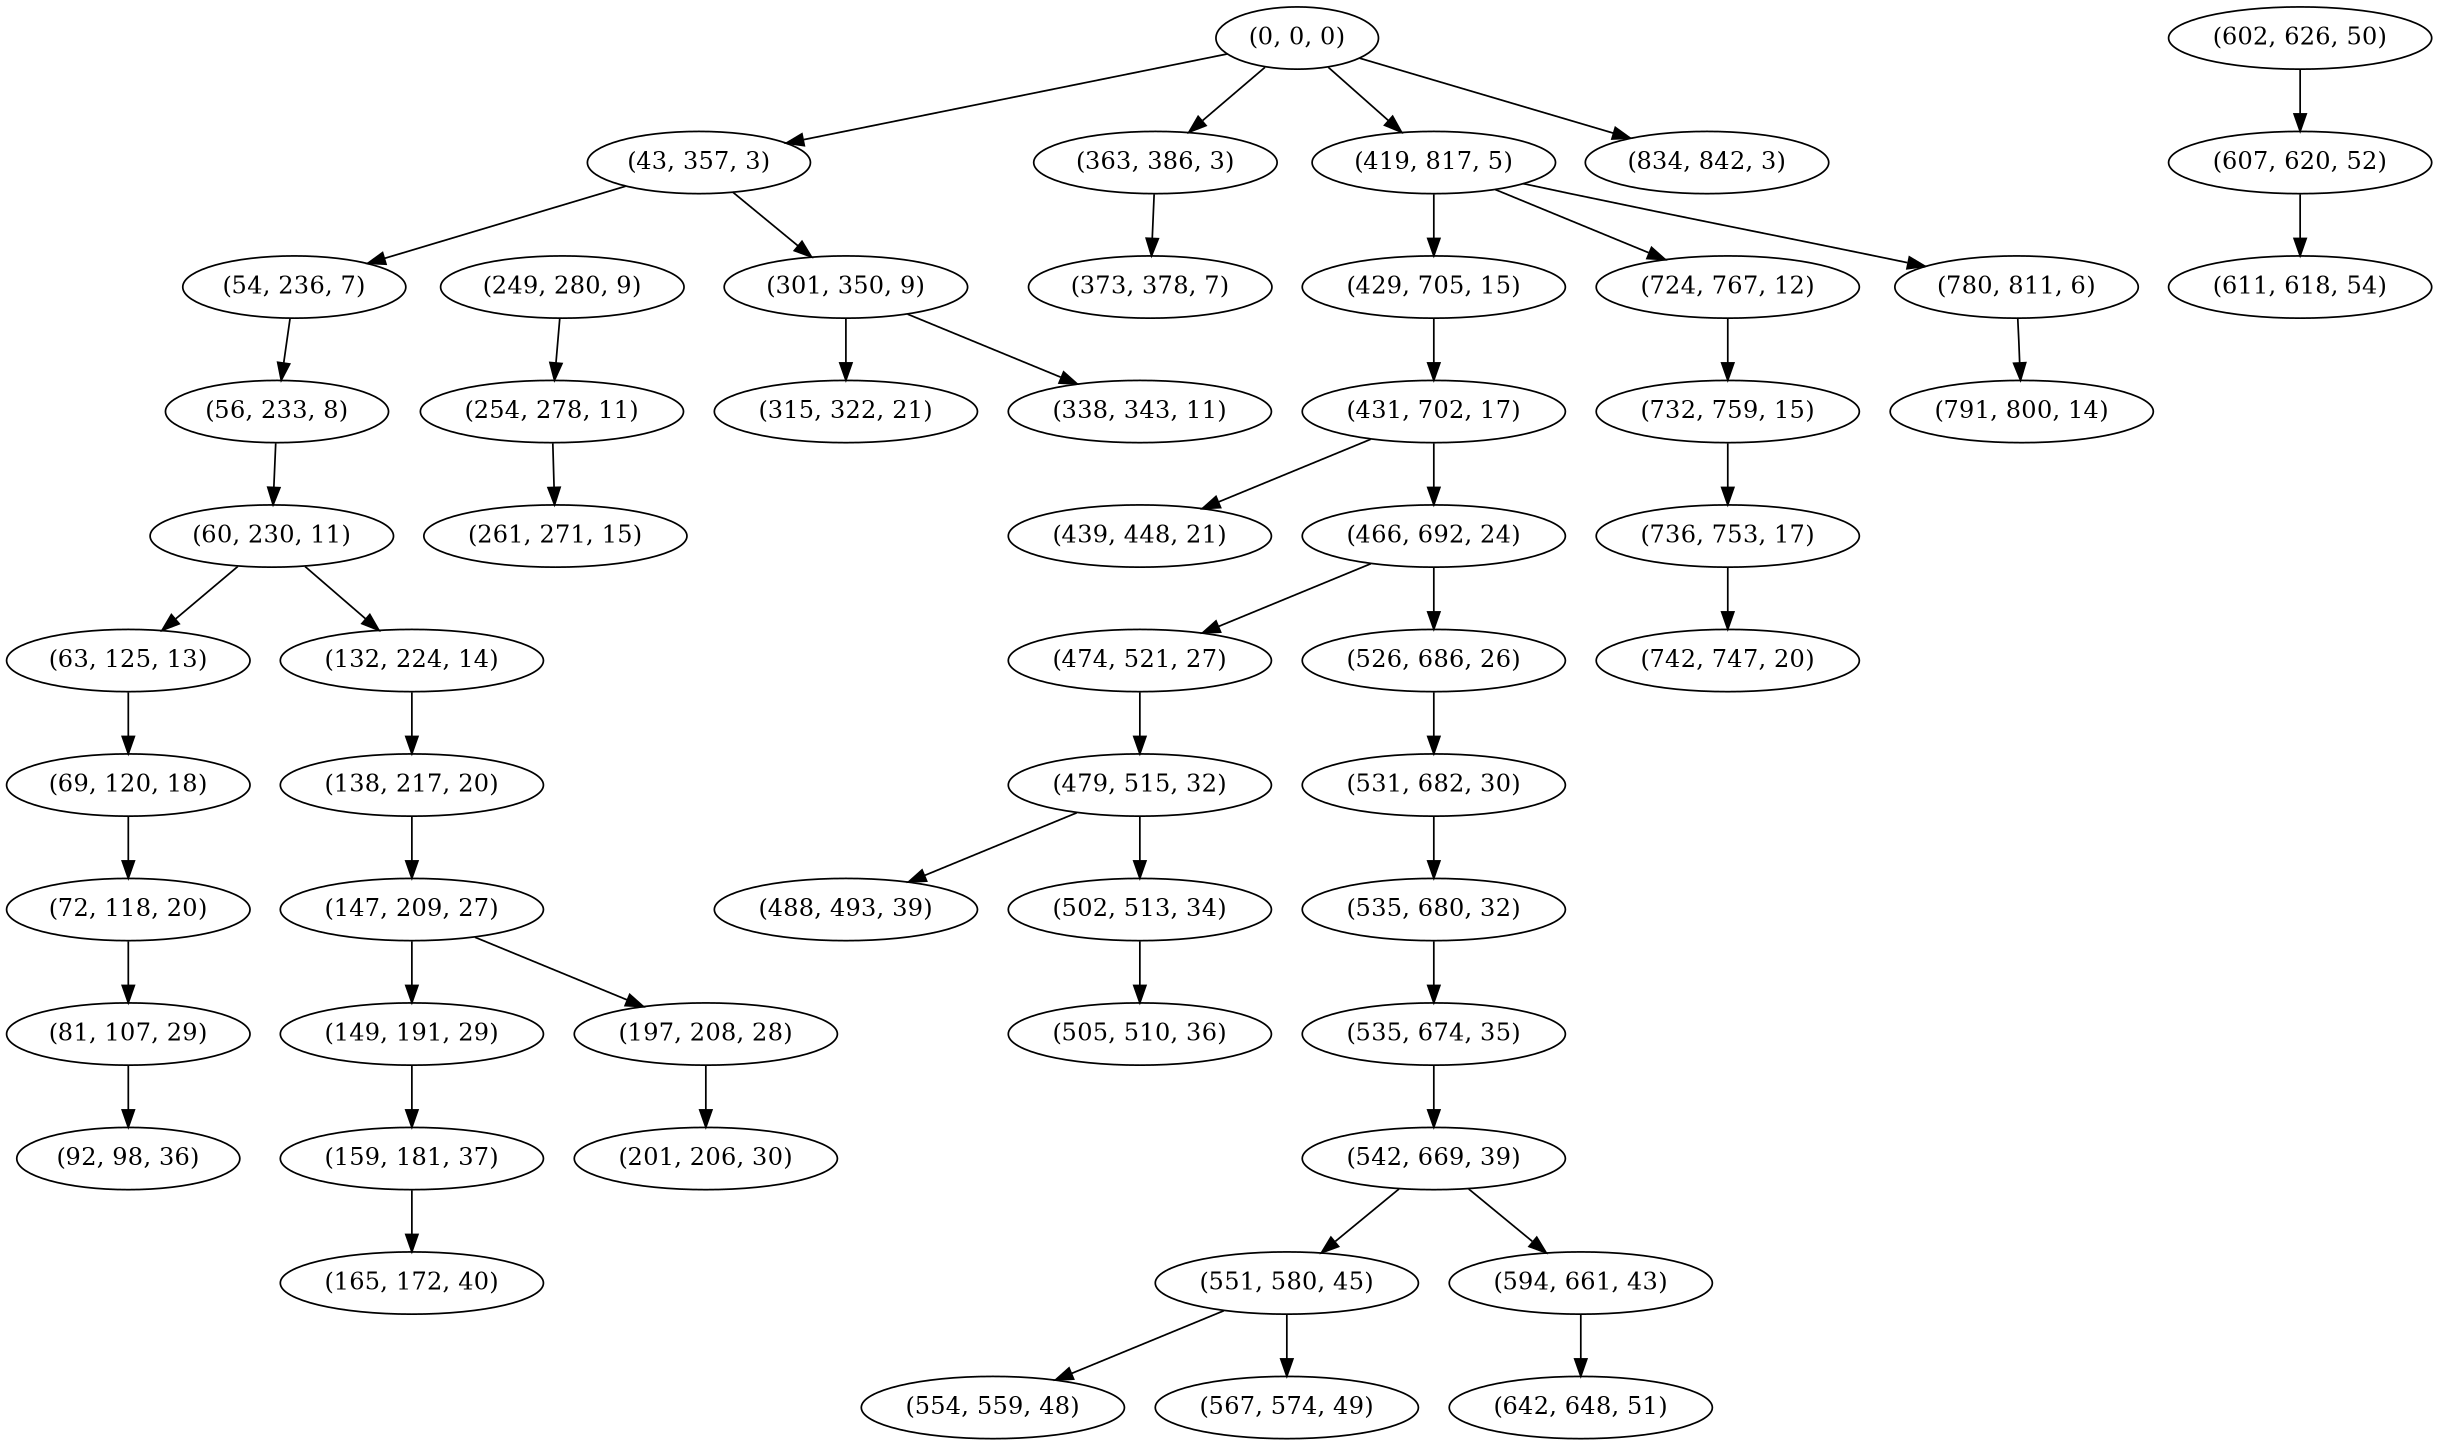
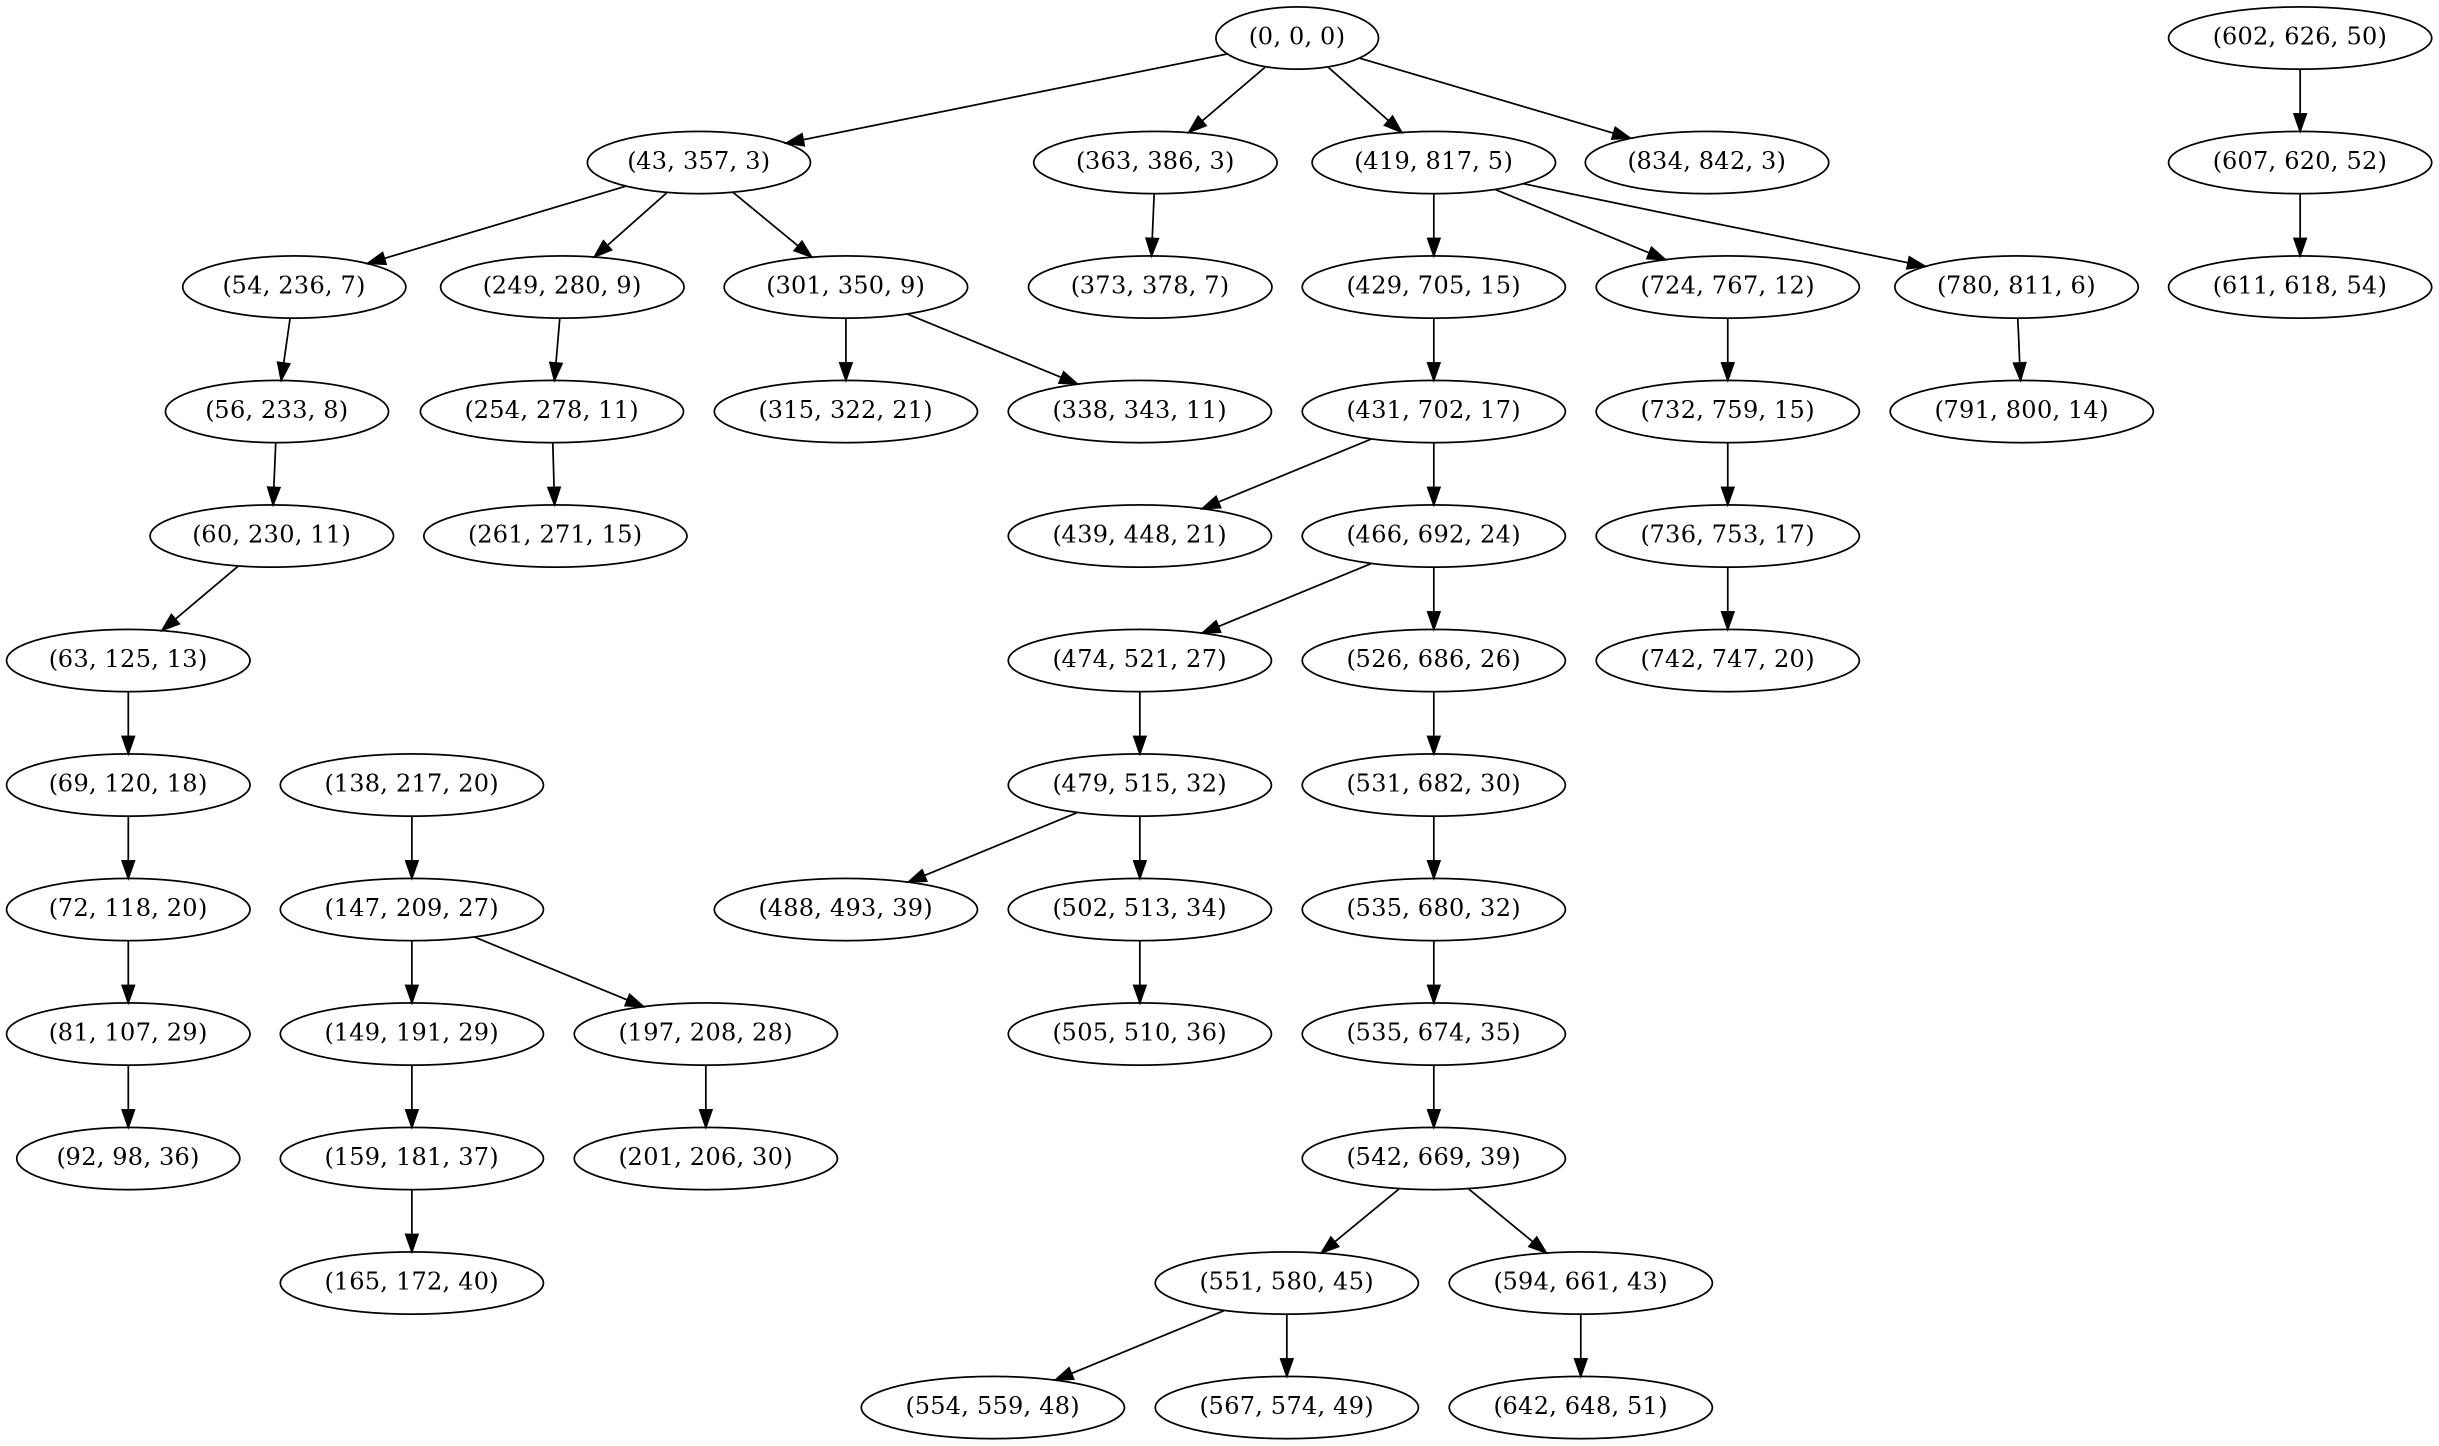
edge "(43, 357, 3)" -> "(249, 280, 9)": added
node "(132, 224, 14)": removed
